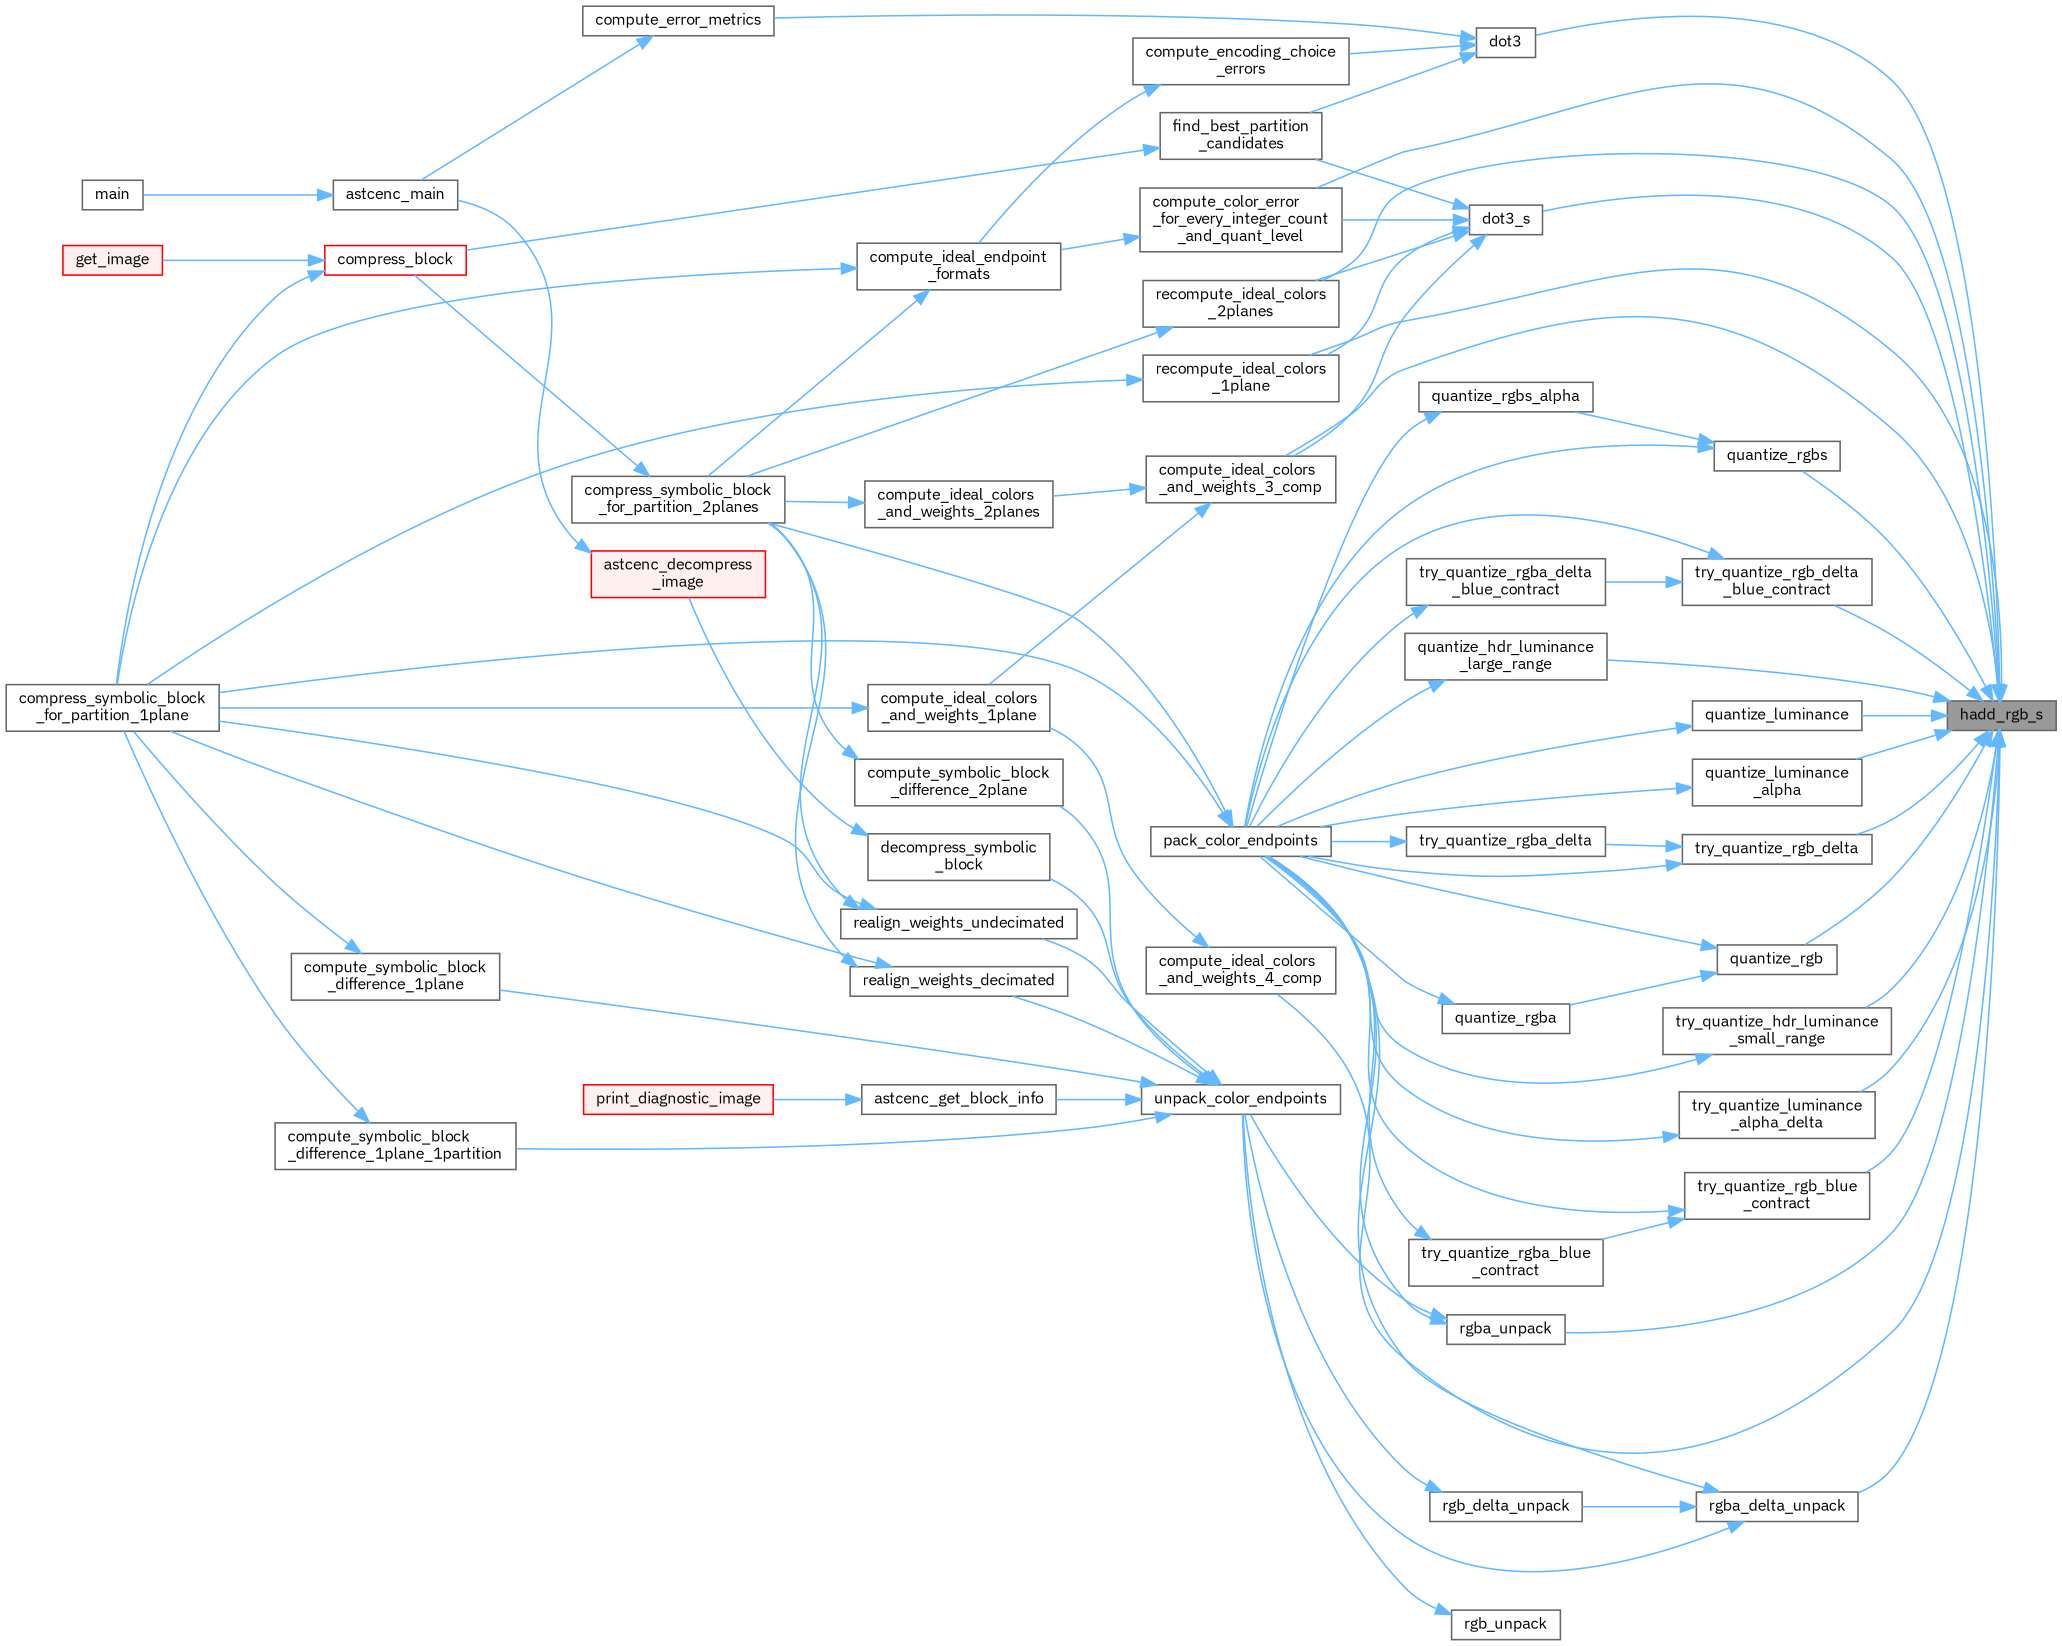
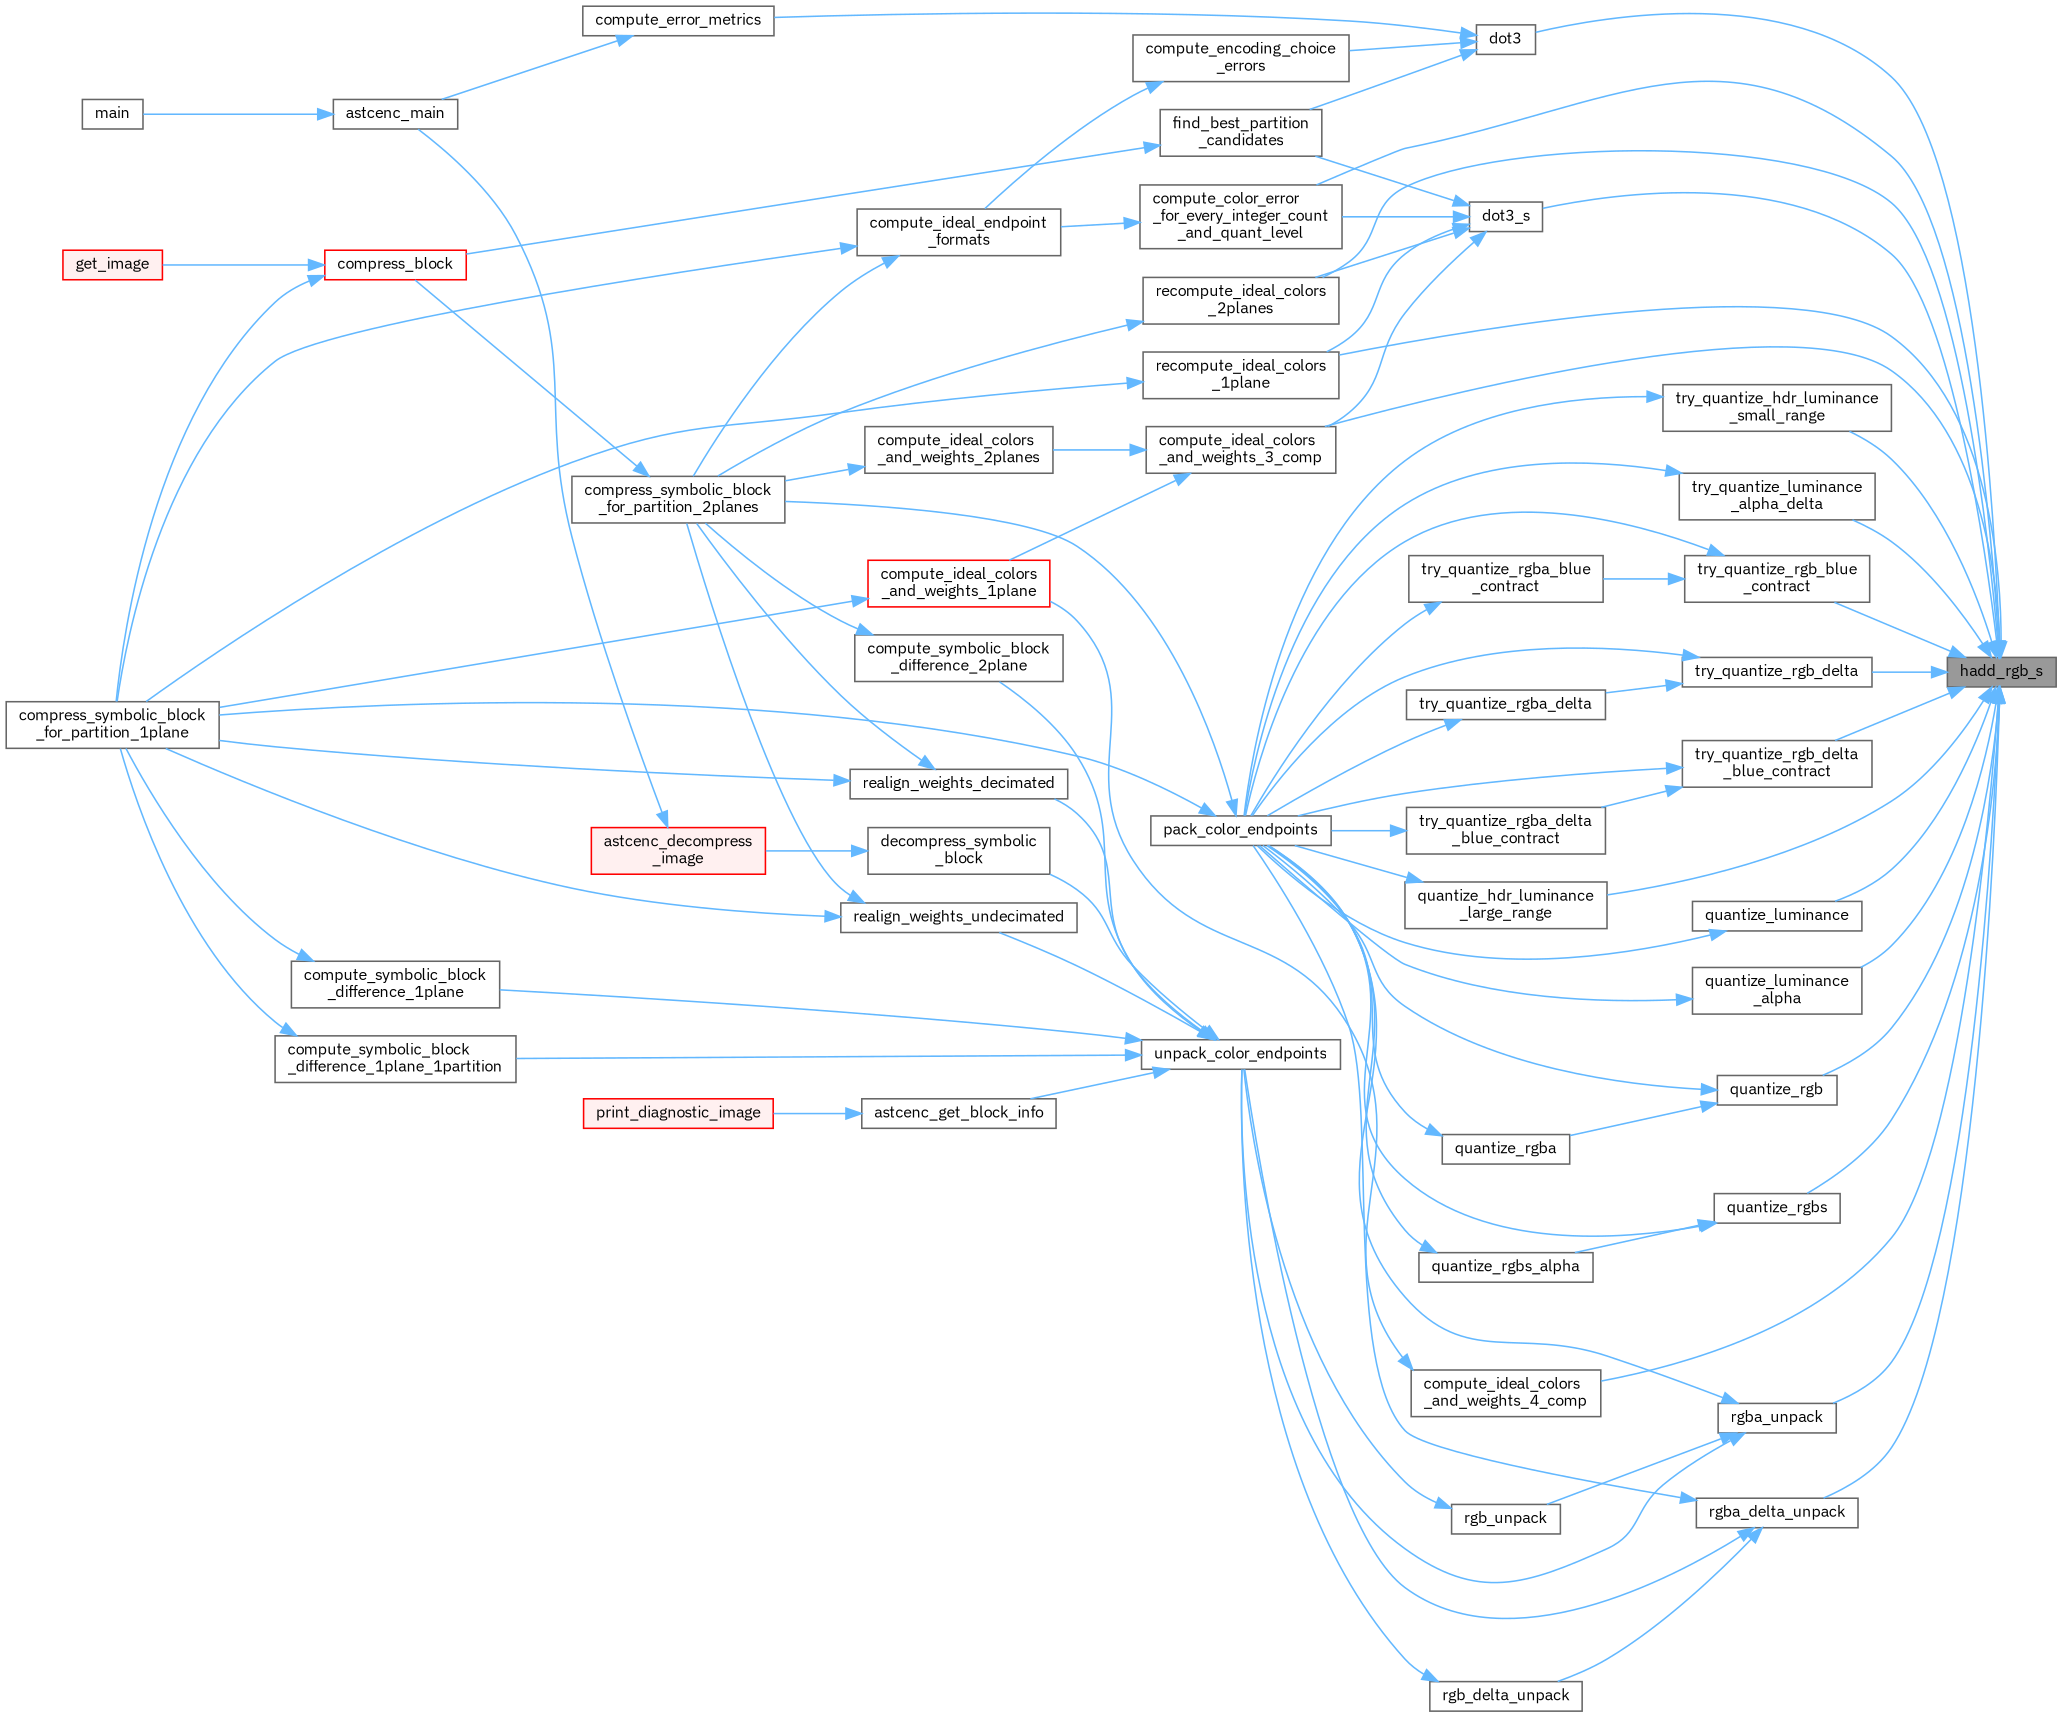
node "compute_ideal_colors _and_weights_1plane": color grey40 -> red
edge "rgb_unpack" -> "rgba_unpack": added
